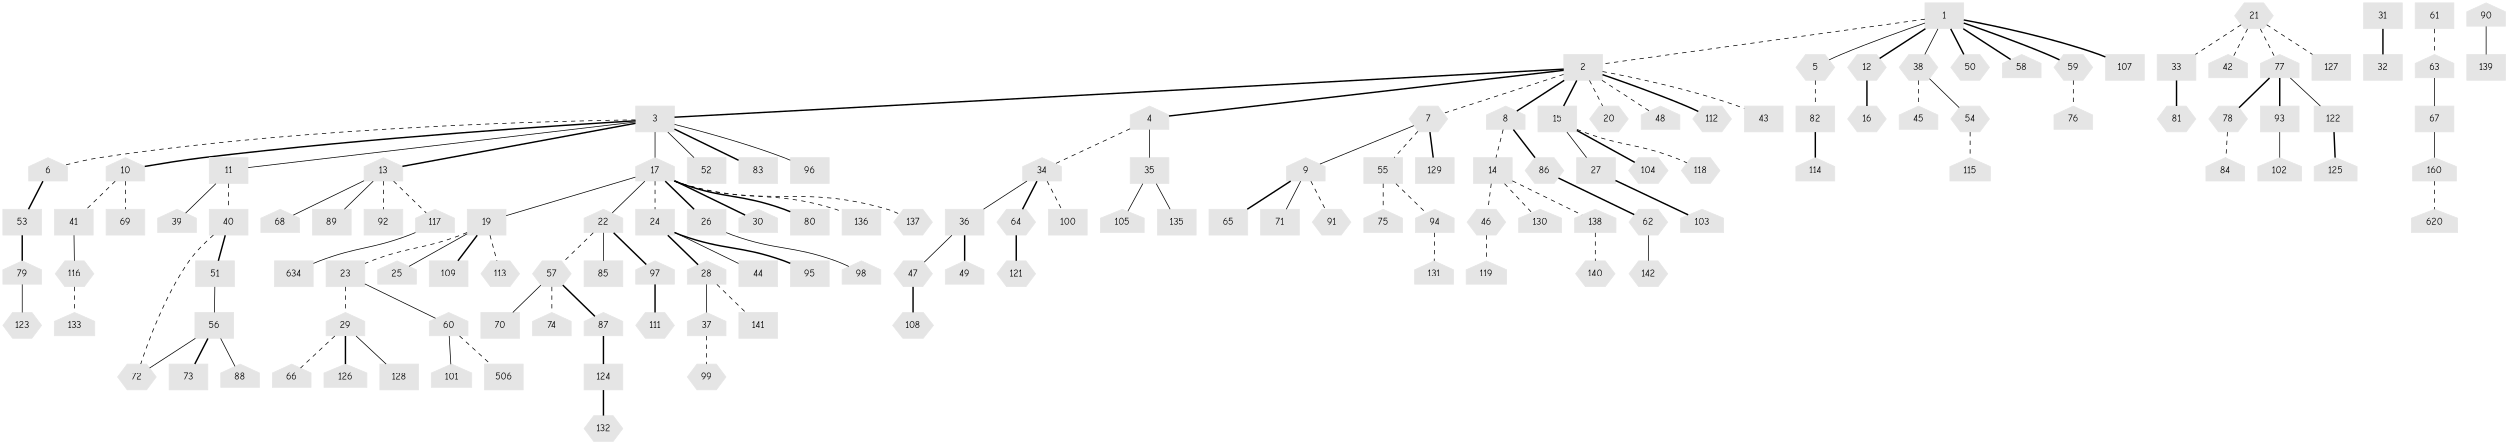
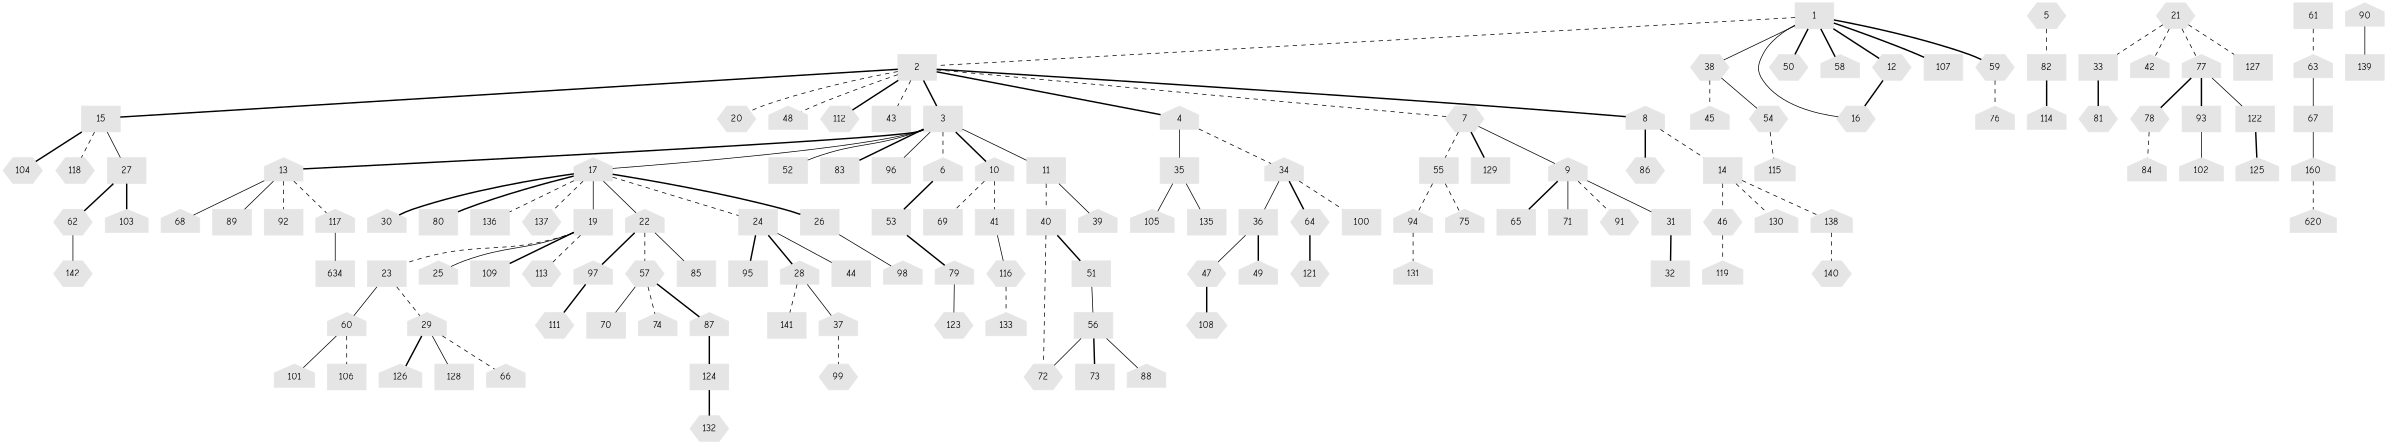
edge "1" -- "5": now "1" -- "16"
edge "86" -- "62": now "27" -- "62"
edge "9" -- "31": added
node "506": label "506" -> "106"
